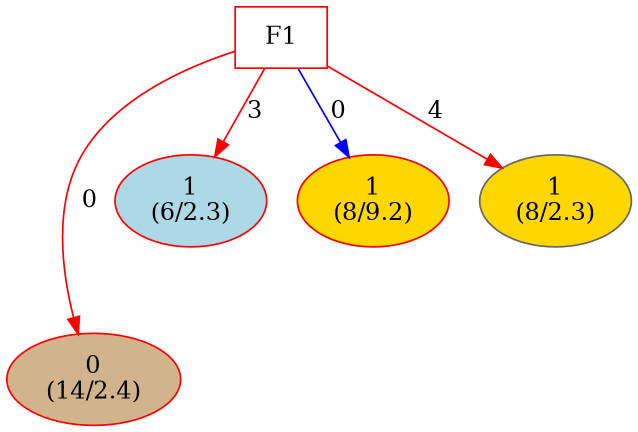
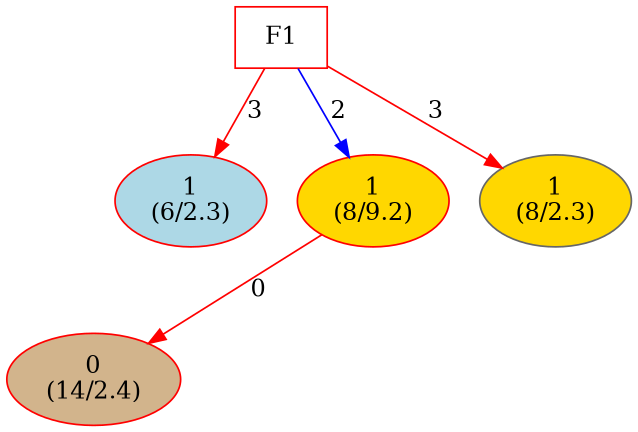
edge "F1" -> "1 (8/9.2)": label "0" -> "2"
edge "F1" -> "1 (8/2.3)": label "4" -> "3"
edge "F1" -> "0 (14/2.4)": now "1 (8/9.2)" -> "0 (14/2.4)"
